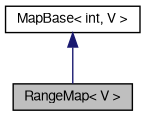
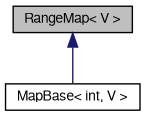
edge "RangeMap< V >" -> "MapBase< int, V >": reversed
